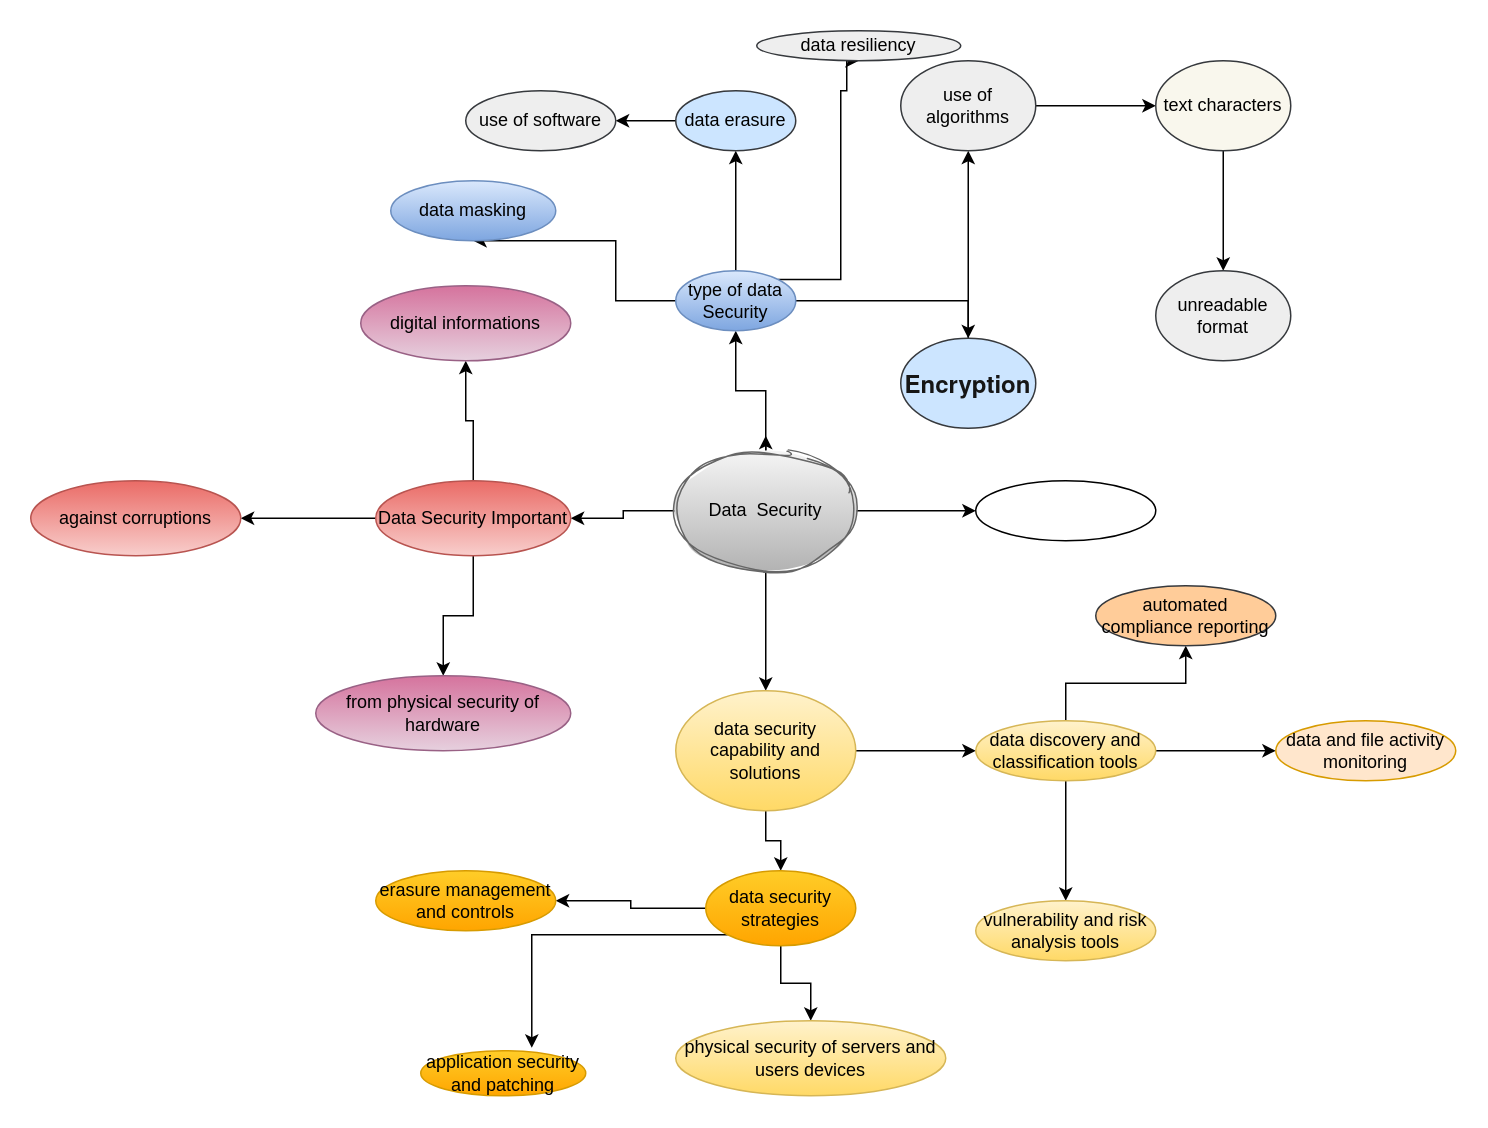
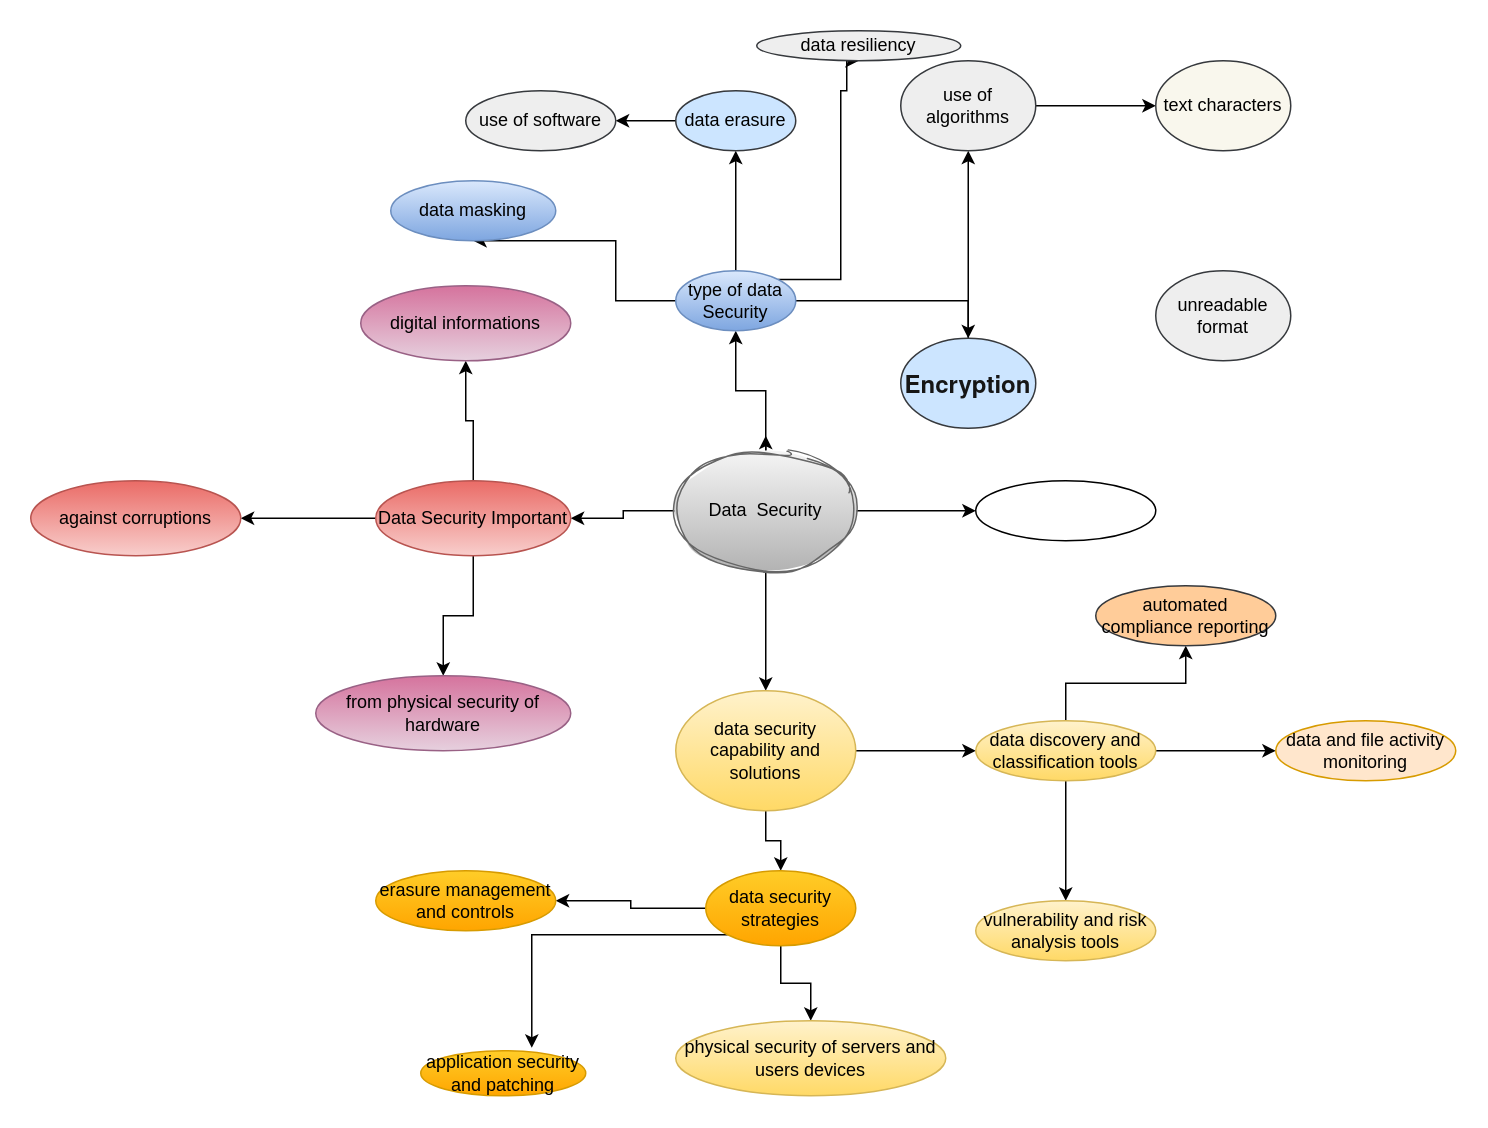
edge "text characters" -> "unreadable format": removed
